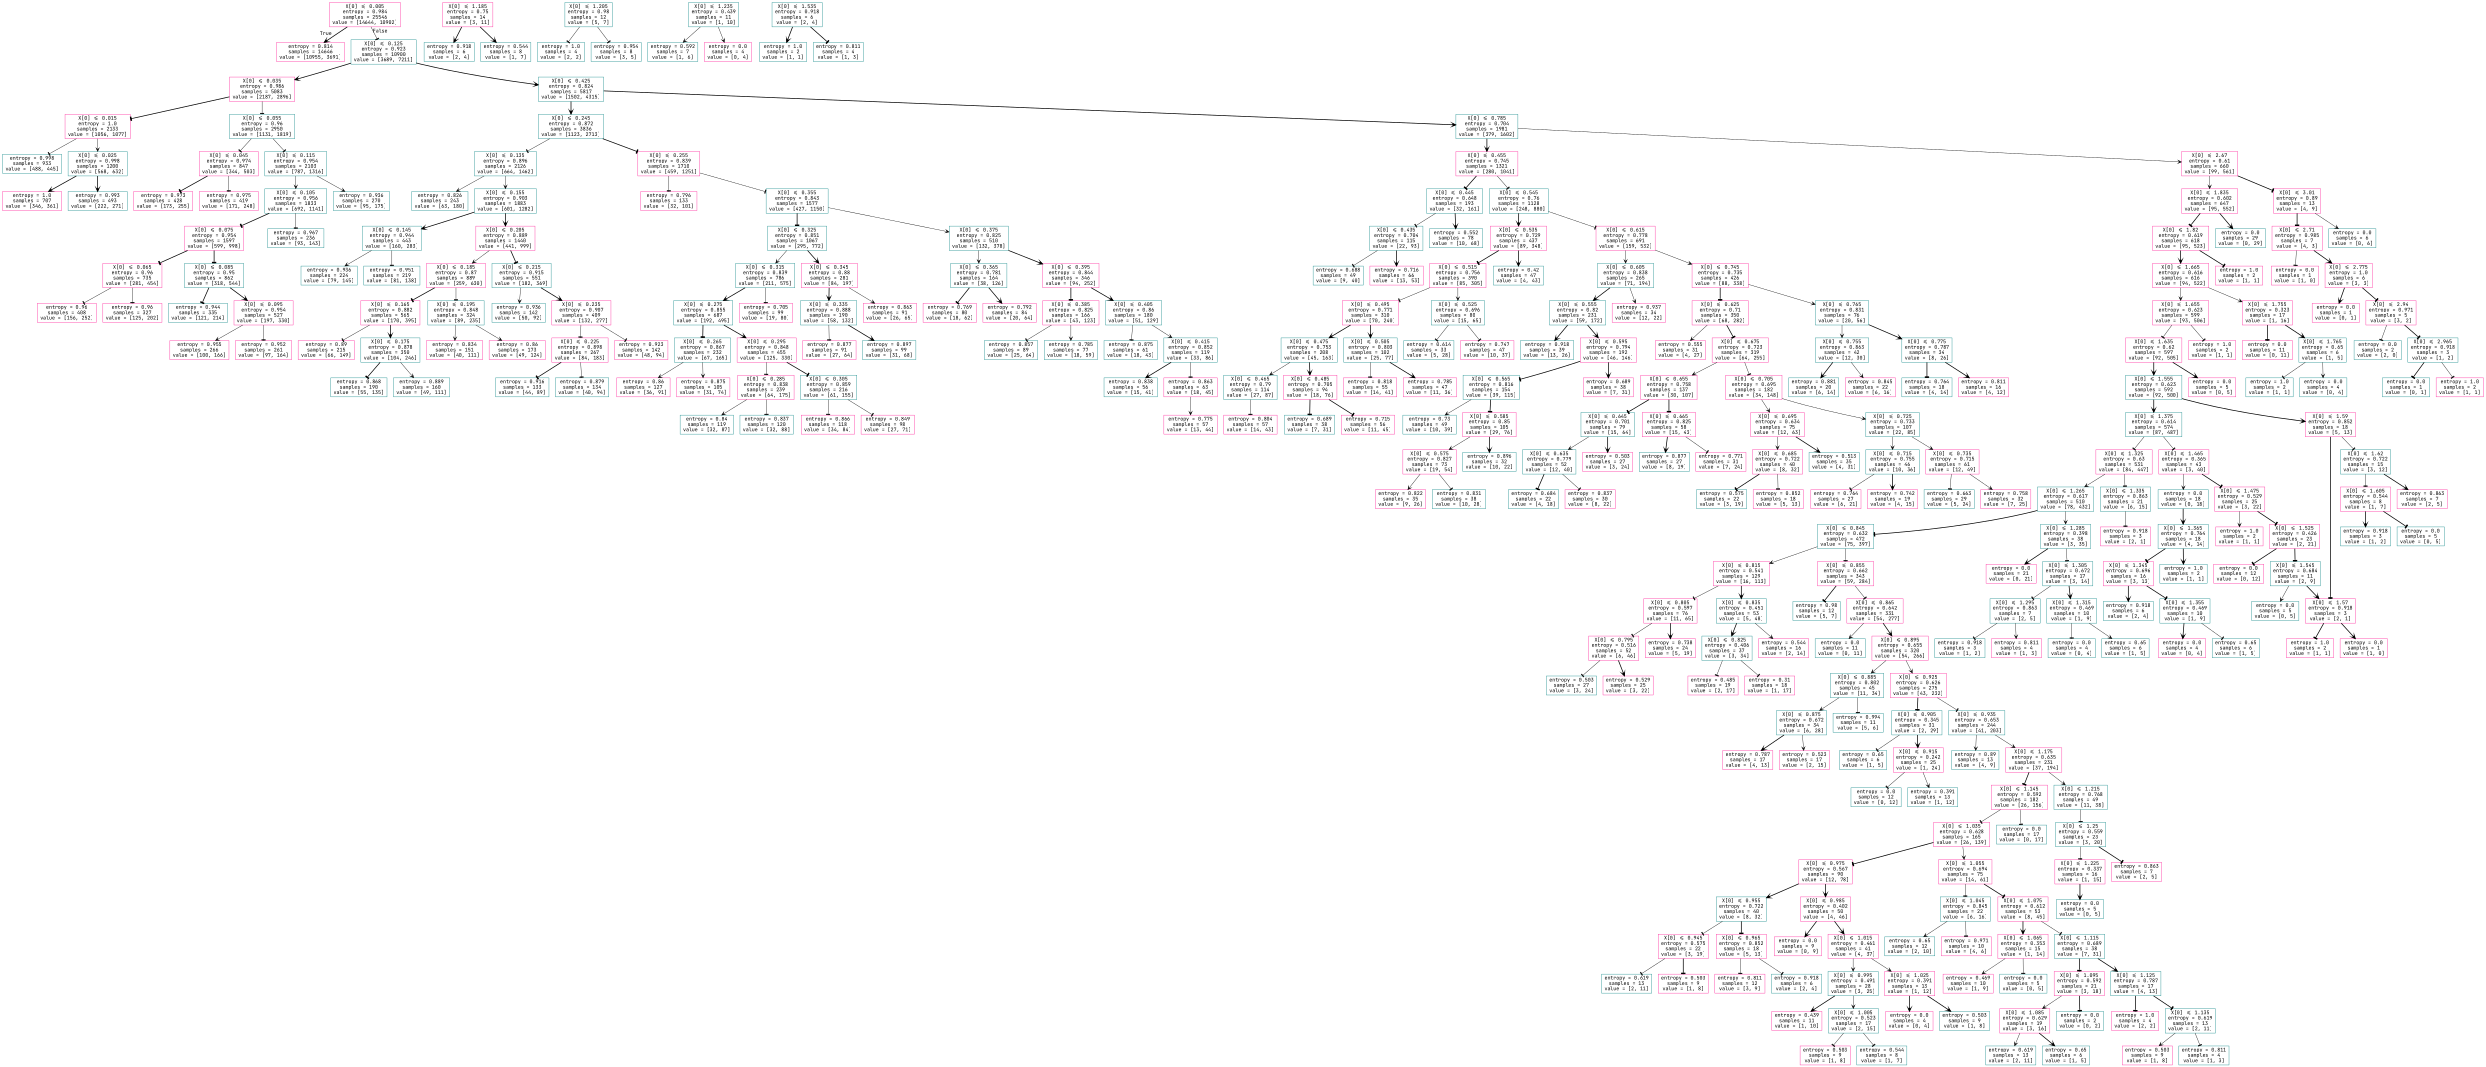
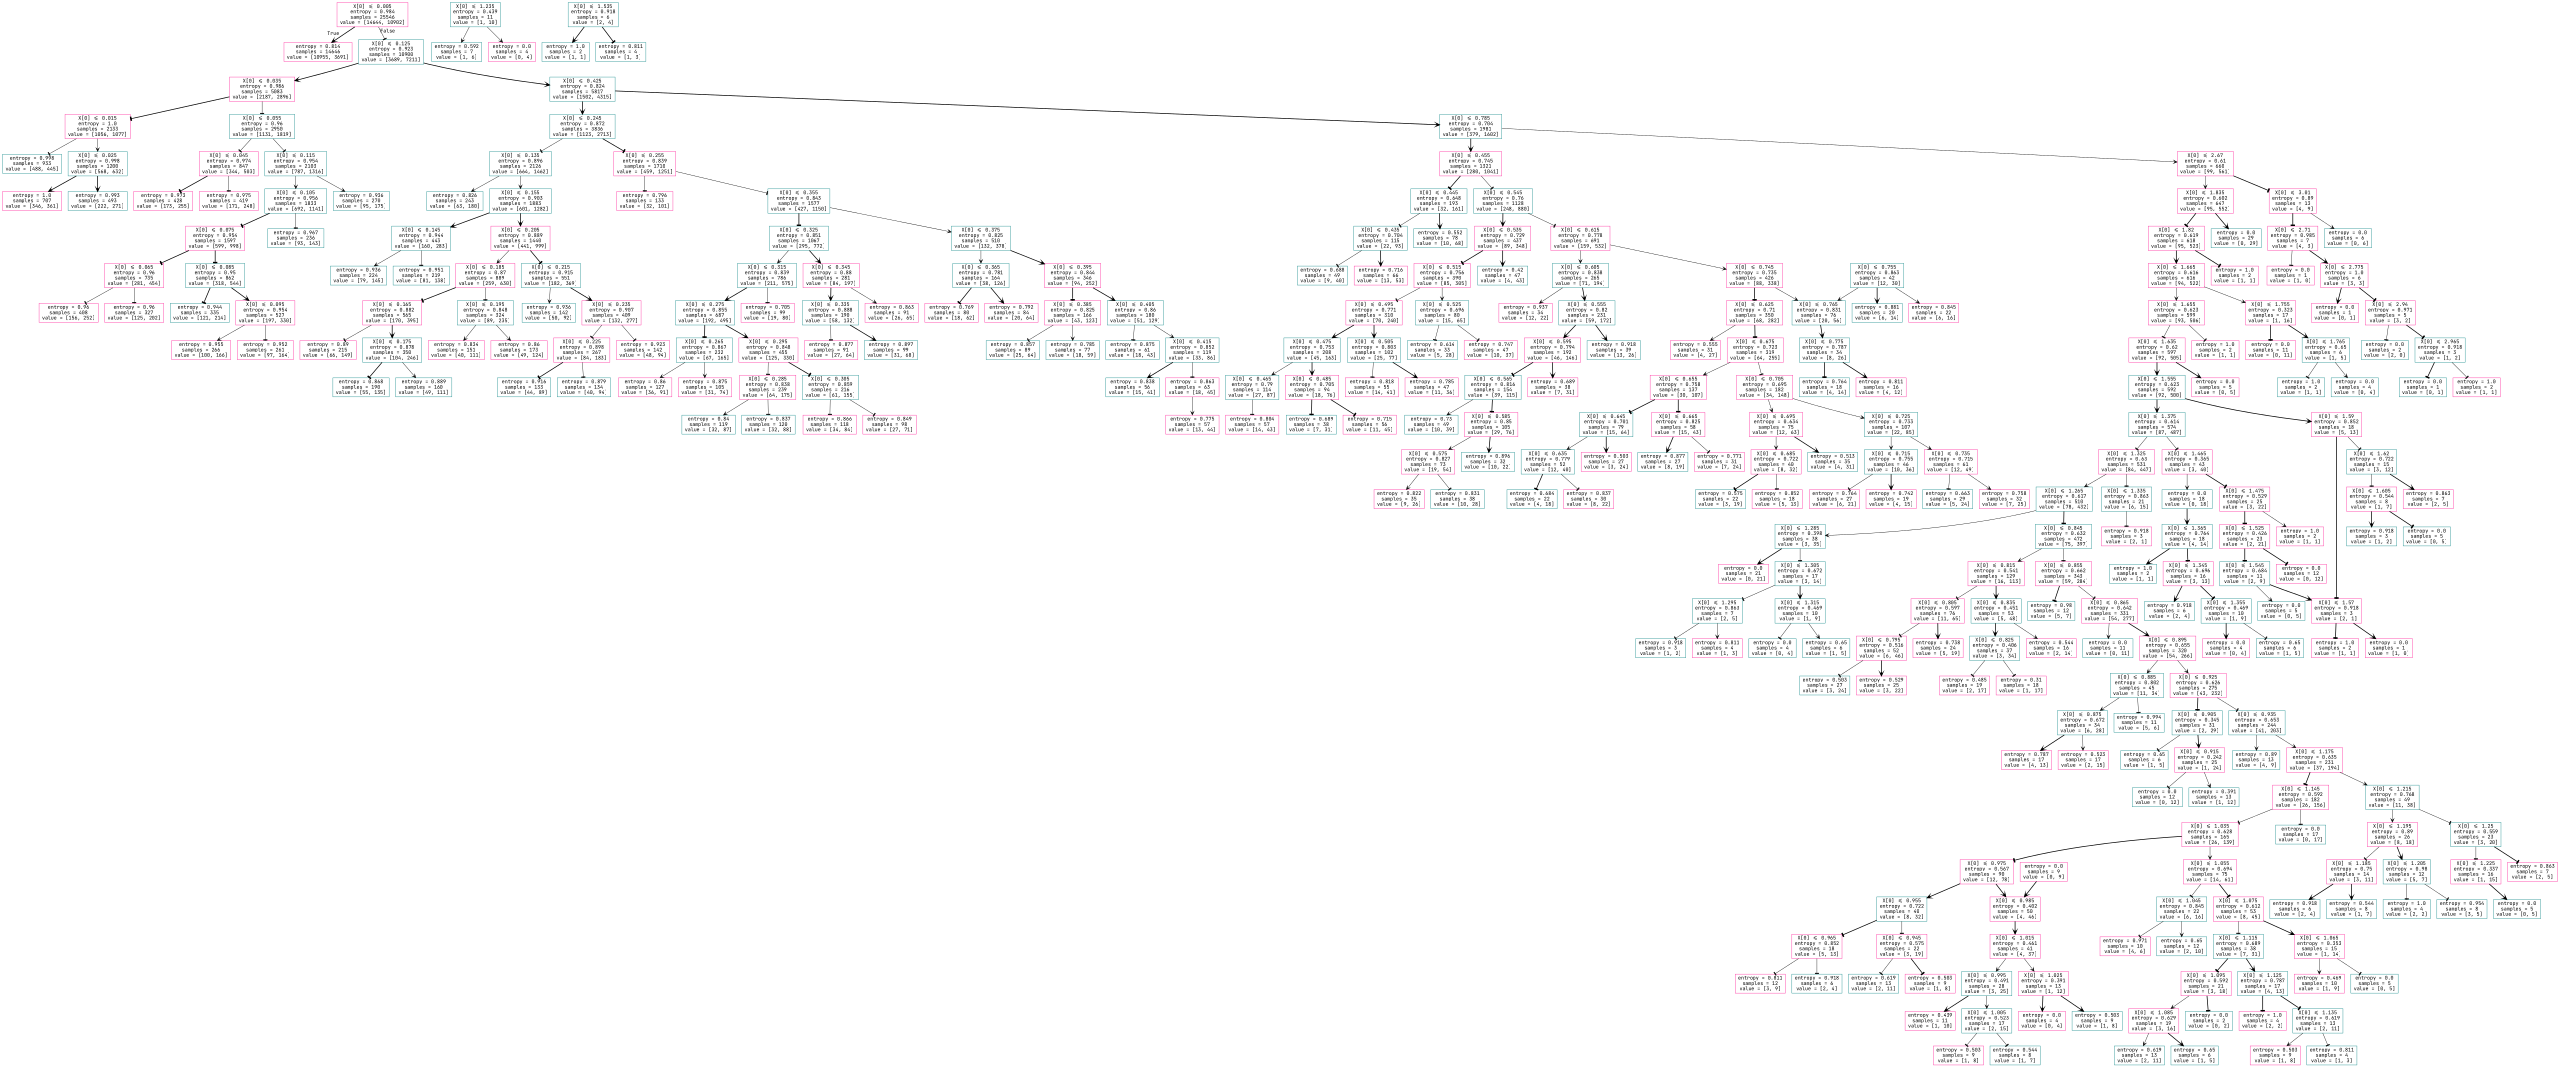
edge "X[0] <= 0.765 entropy = 0.831 samples = 76 value = [20, 56]" -> "X[0] <= 0.755 entropy = 0.863 samples = 42 value = [12, 30]": reversed
node "X[0] <= 1.195 entropy = 0.89 samples = 26 value = [8, 18]": added
edge "X[0] <= 0.985 entropy = 0.402 samples = 50 value = [4, 46]" -> "entropy = 0.0 samples = 9 value = [0, 9]": reversed
